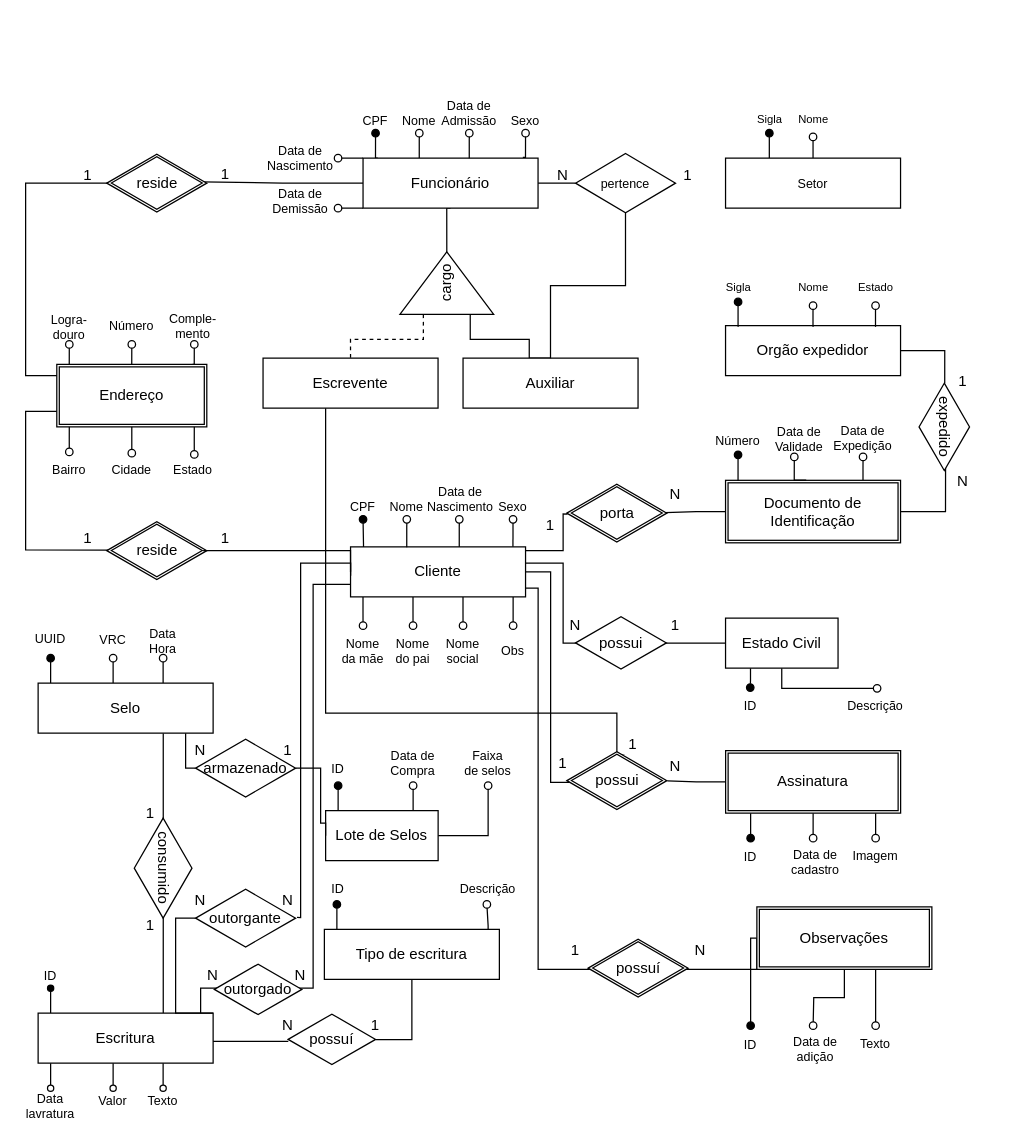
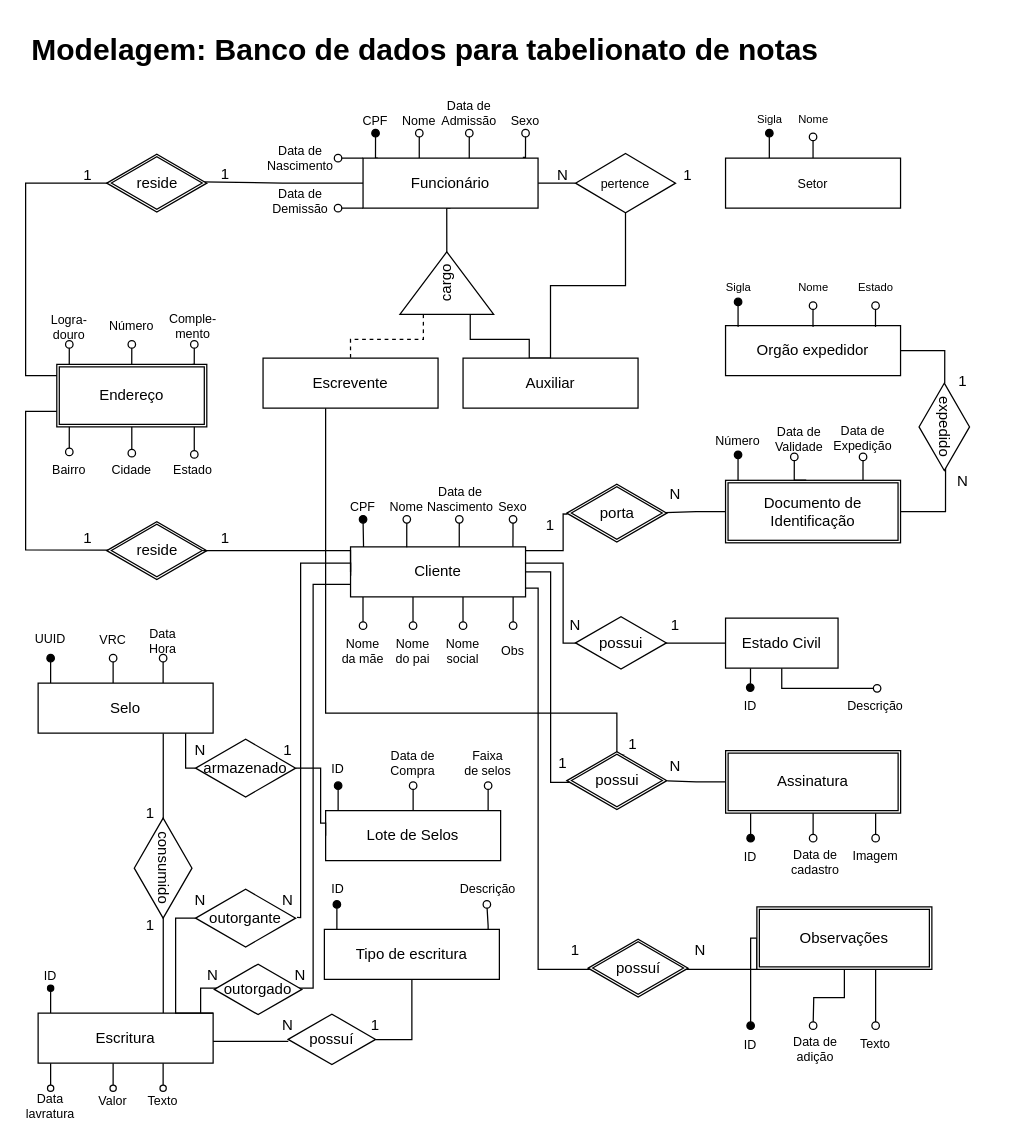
node "Modelagem: Banco de dados para tabelionato de notas": added
node "Lote de Selos": size 113x50 -> 175x50
